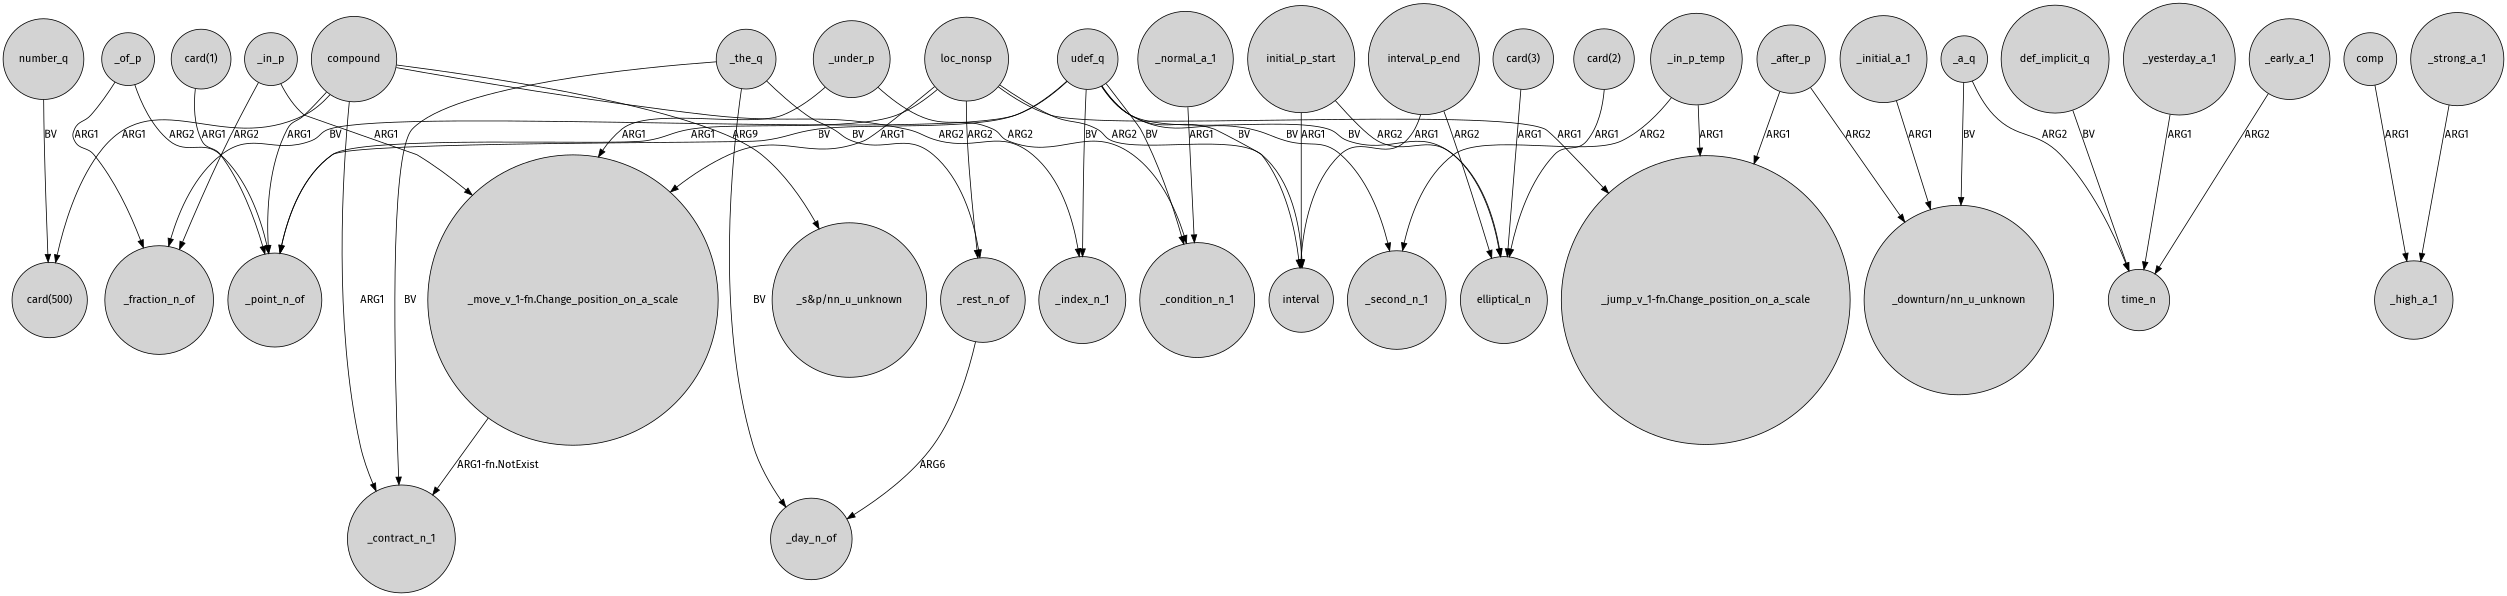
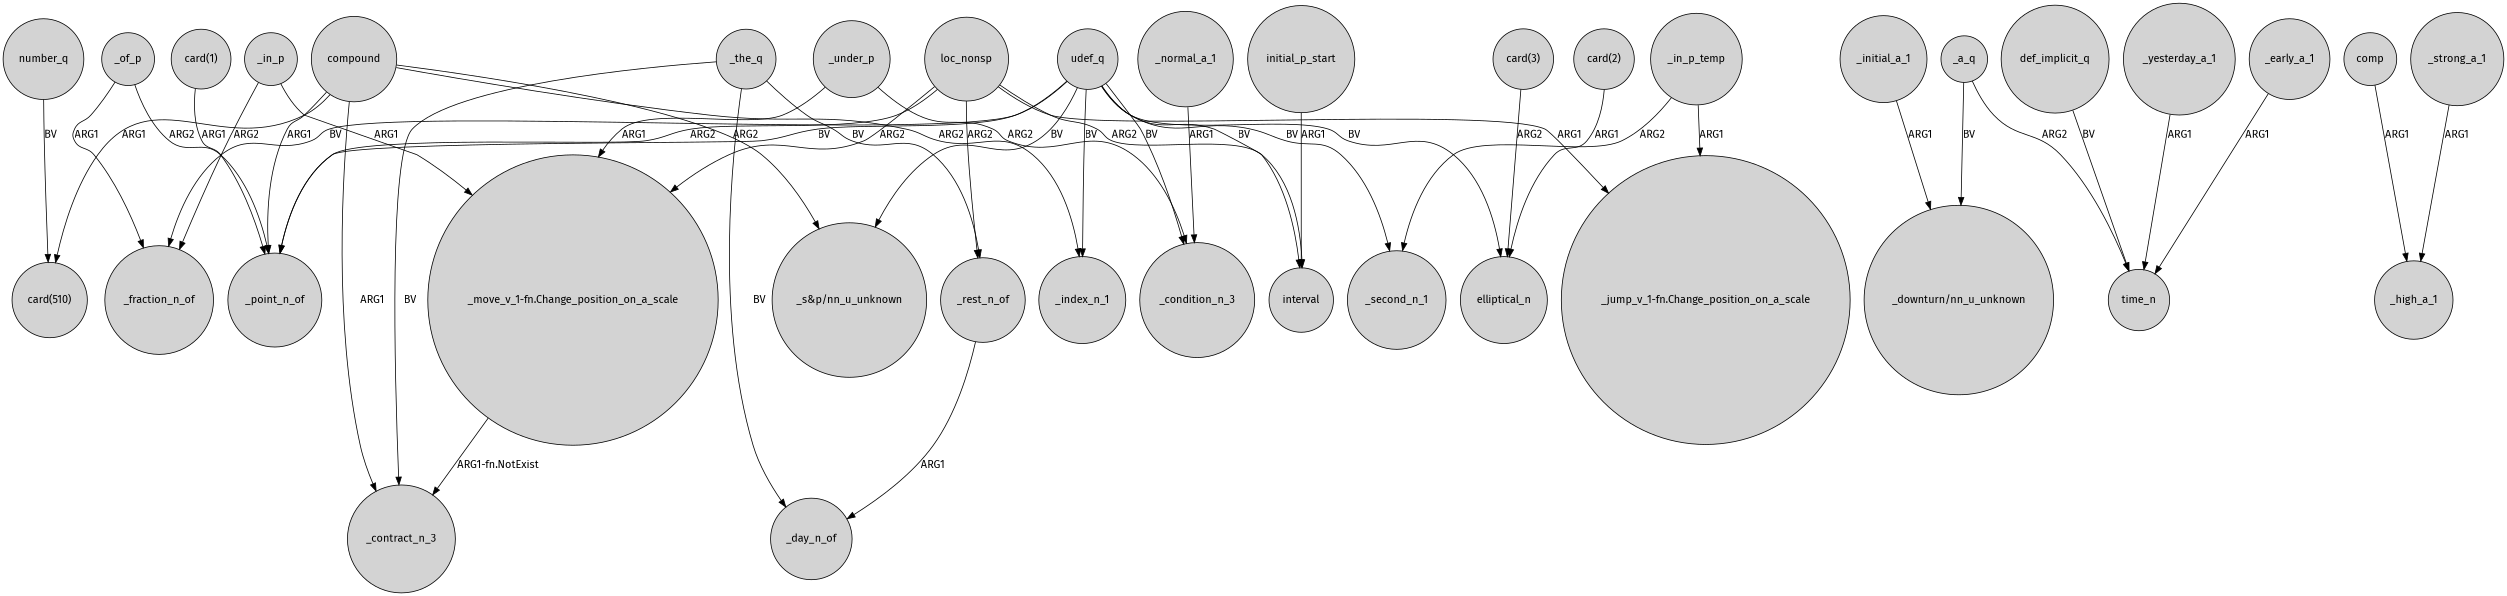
node "interval_p_end": removed
node "_after_p": removed
edge "loc_nonsp" -> "_point_n_of": label "ARG1" -> "ARG2"
edge "compound" -> "_s&p/nn_u_unknown": label "ARG9" -> "ARG2"
edge "loc_nonsp" -> "_move_v_1-fn.Change_position_on_a_scale": label "ARG1" -> "ARG2"
edge "card(3)" -> "elliptical_n": label "ARG1" -> "ARG2"
edge "_early_a_1" -> "time_n": label "ARG2" -> "ARG1"
edge "udef_q" -> "_s&p/nn_u_unknown": added, label "BV"
edge "initial_p_start" -> "elliptical_n": removed, label "ARG2"
node "card(500)": label "card(500)" -> "card(510)"
node "_condition_n_1": label "_condition_n_1" -> "_condition_n_3"
edge "_rest_n_of" -> "_day_n_of": label "ARG6" -> "ARG1"
node "_contract_n_1": label "_contract_n_1" -> "_contract_n_3"
